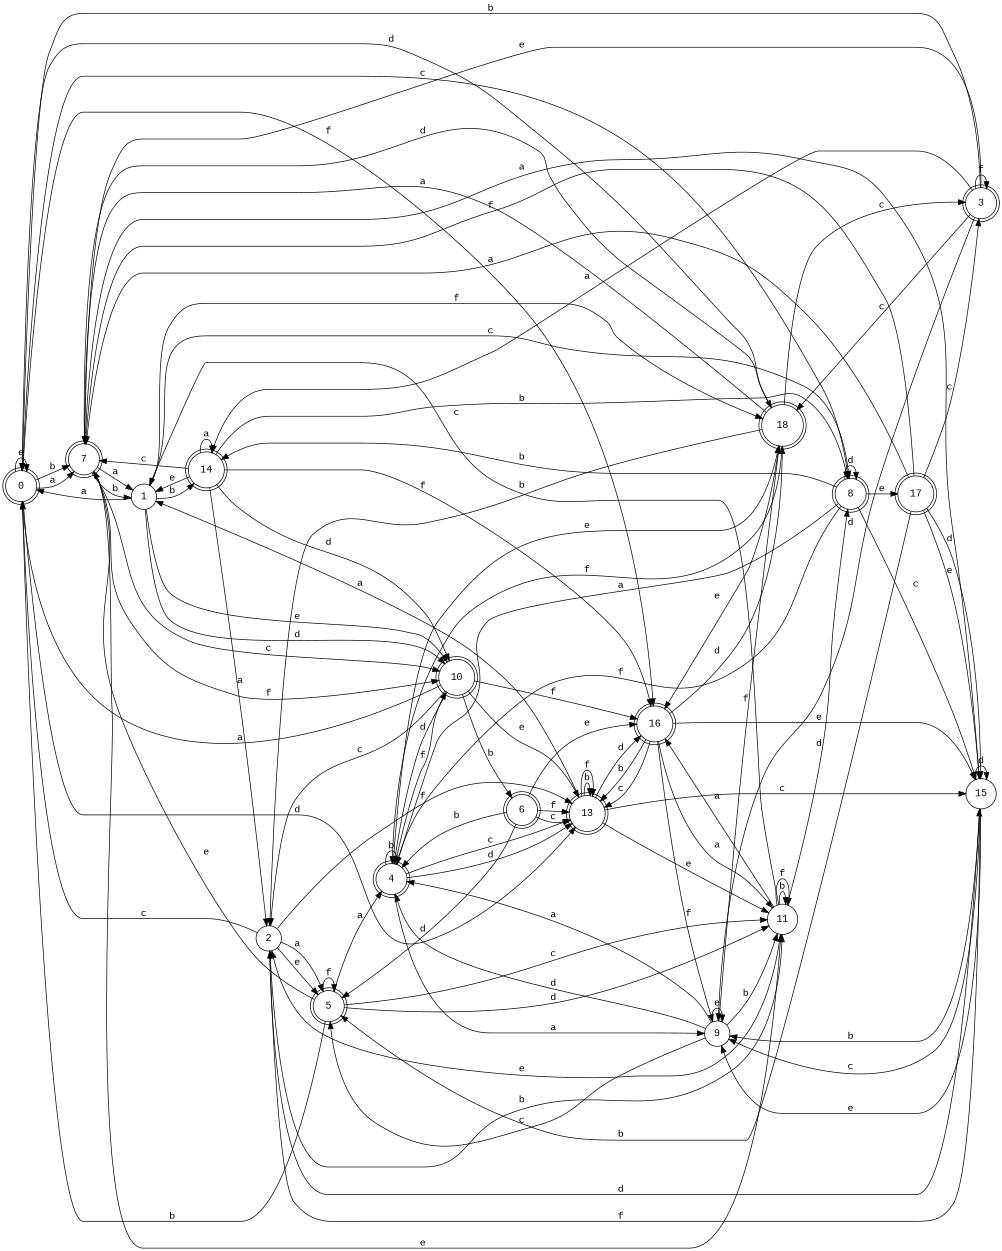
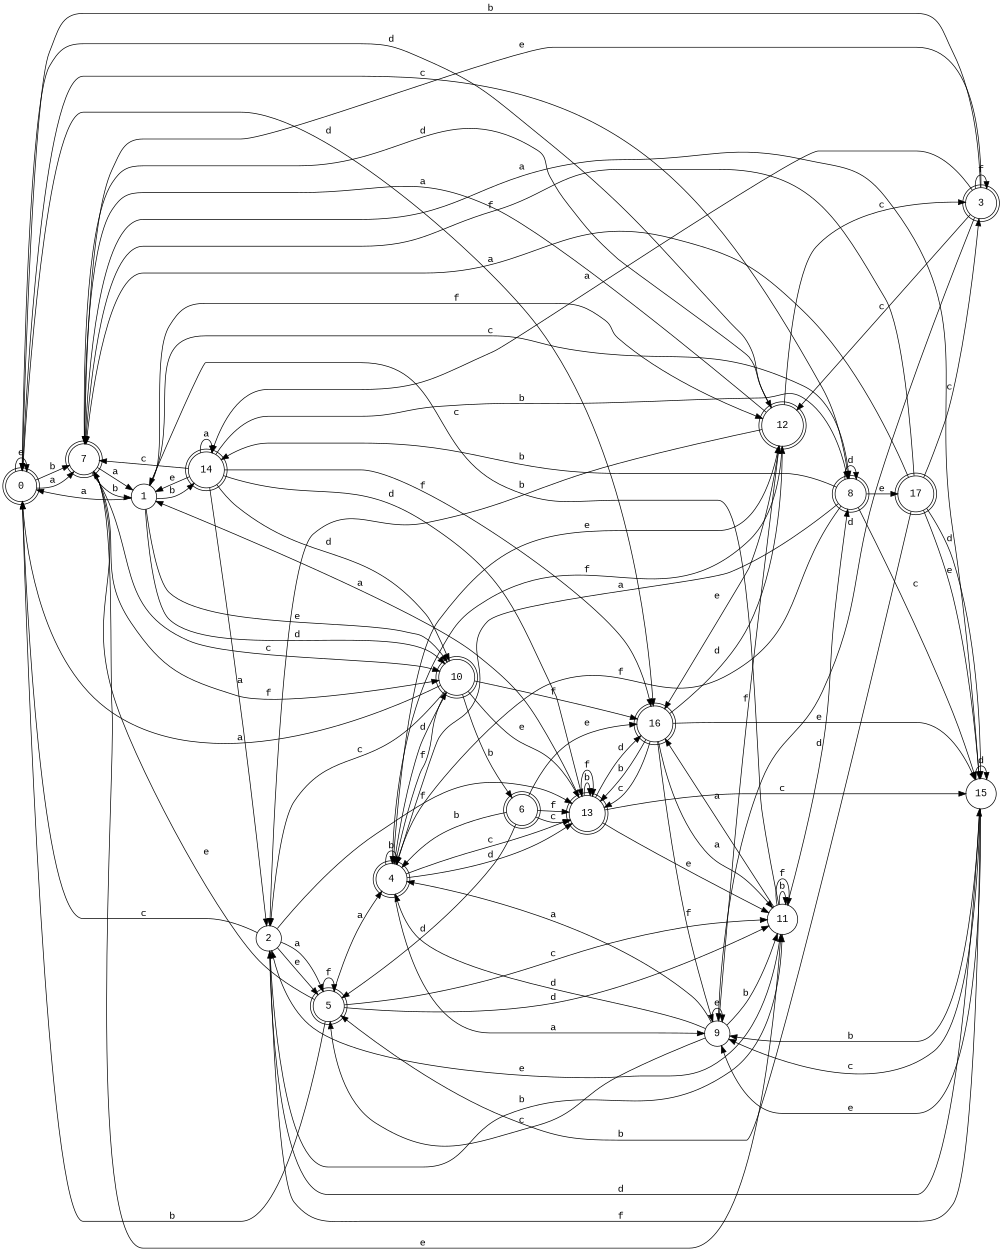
edge "0" -> "16": label "f" -> "d"
node "18": label "18" -> "12"
edge "0" -> "13": now "14" -> "13"
